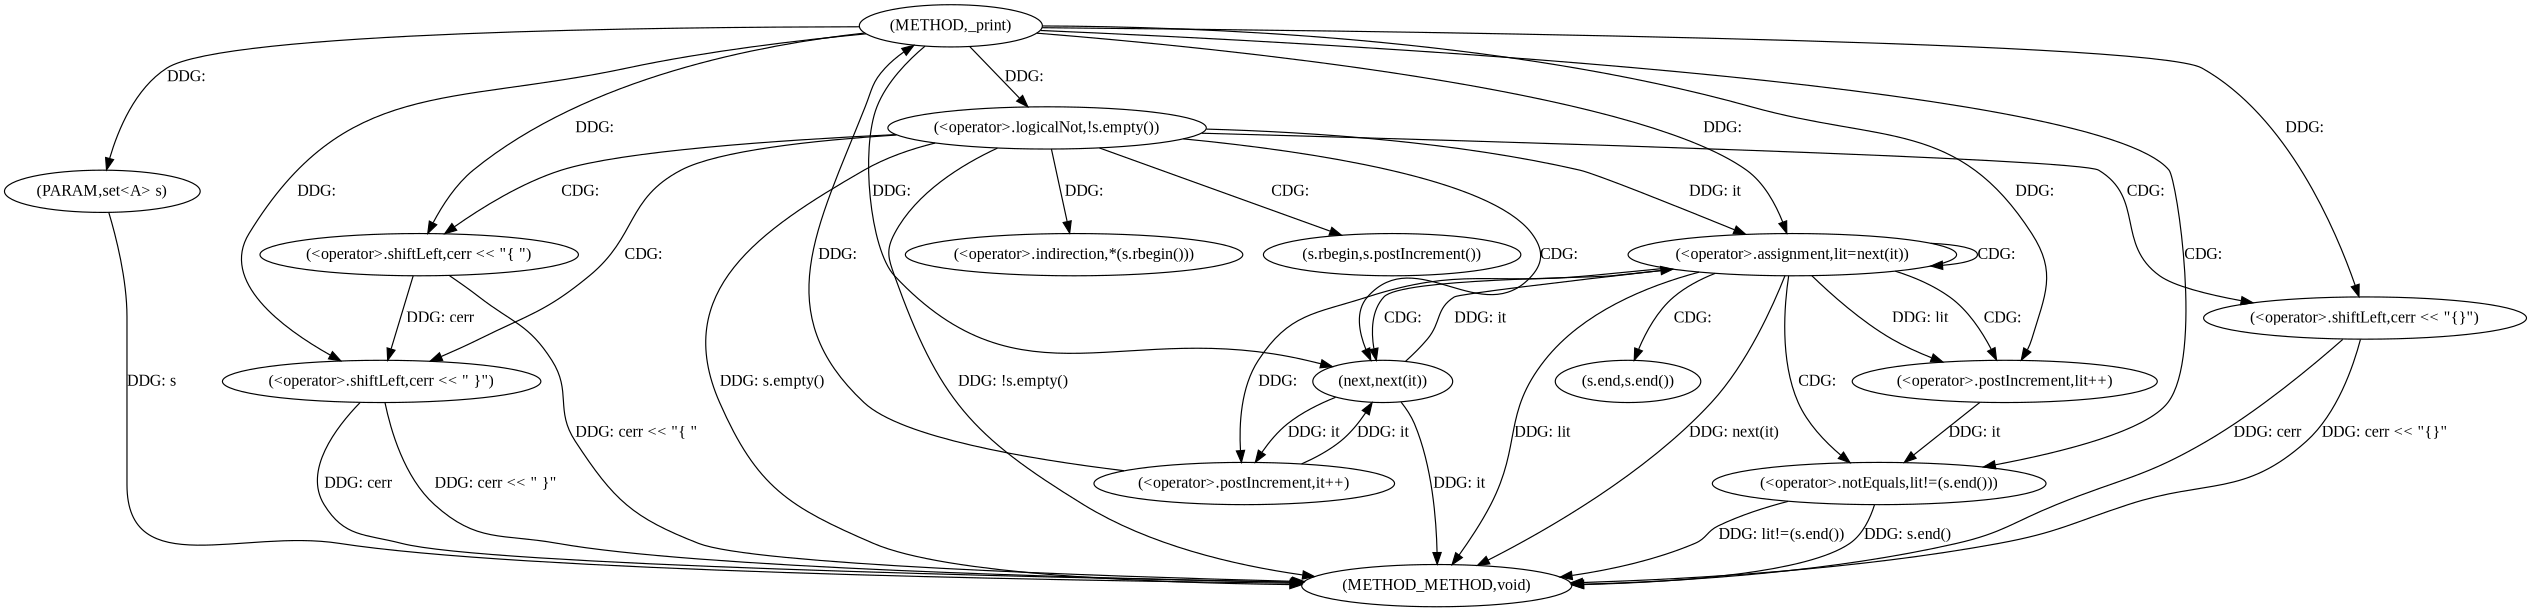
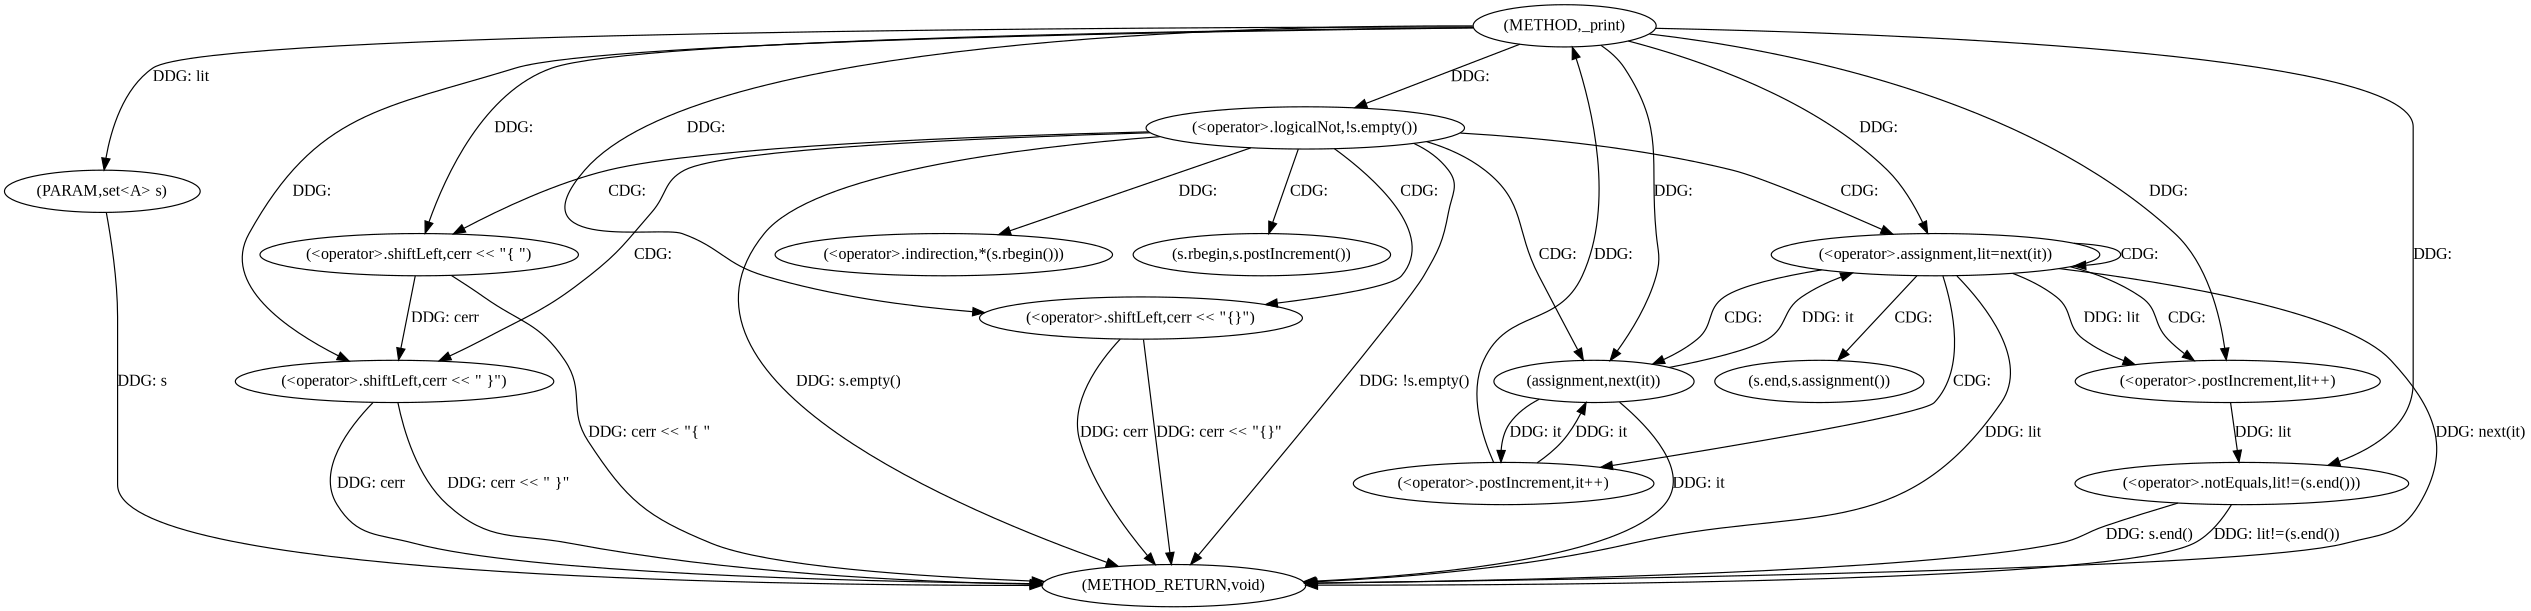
edge "(METHOD,_print)" -> "(PARAM,set<A> s)": label "DDG: " -> "DDG: lit"
edge "(<operator>.logicalNot,!s.empty())" -> "(<operator>.assignment,lit=next(it))": label "DDG: it" -> "CDG: "
edge "(METHOD,_print)" -> "(<operator>.notEquals,lit!=(s.end()))": label "CDG: " -> "DDG: "
edge "(<operator>.assignment,lit=next(it))" -> "(<operator>.notEquals,lit!=(s.end()))": removed, label "CDG:"
edge "(<operator>.assignment,lit=next(it))" -> "(<operator>.postIncrement,it++)": label "DDG: " -> "CDG: "
node "(next,next(it))": label "(next,next(it))" -> "(assignment,next(it))"
node "(s.end,s.end())": label "(s.end,s.end())" -> "(s.end,s.assignment())"
edge "(<operator>.postIncrement,lit++)" -> "(<operator>.notEquals,lit!=(s.end()))": label "DDG: it" -> "DDG: lit"
node "(METHOD_METHOD,void)": label "(METHOD_METHOD,void)" -> "(METHOD_RETURN,void)"
